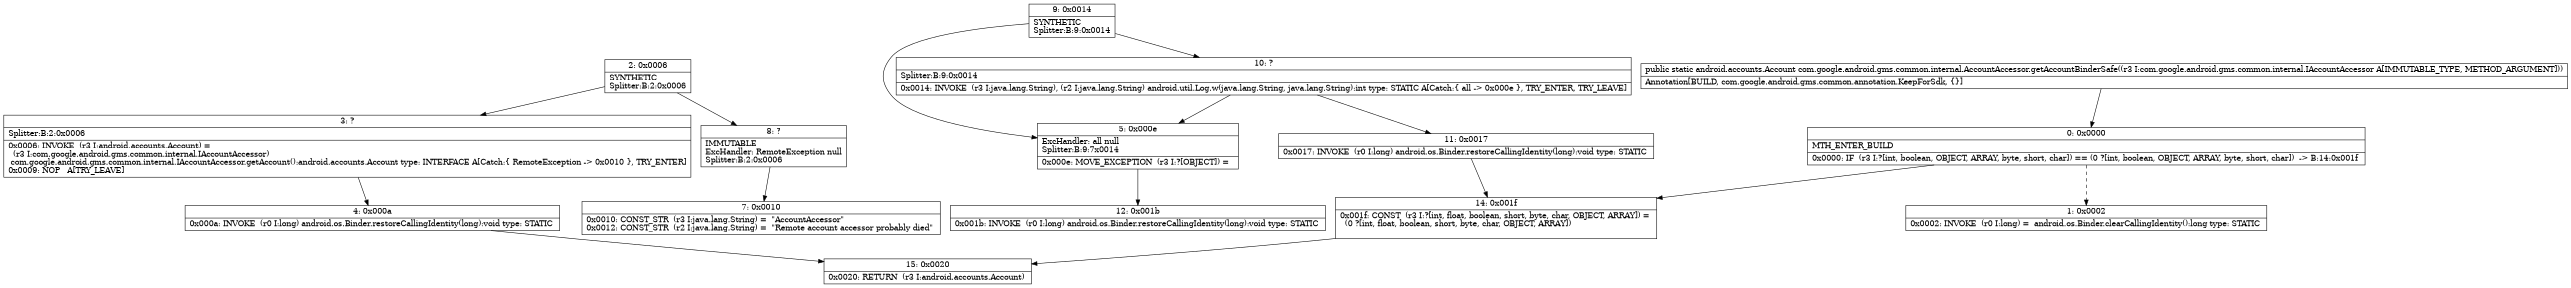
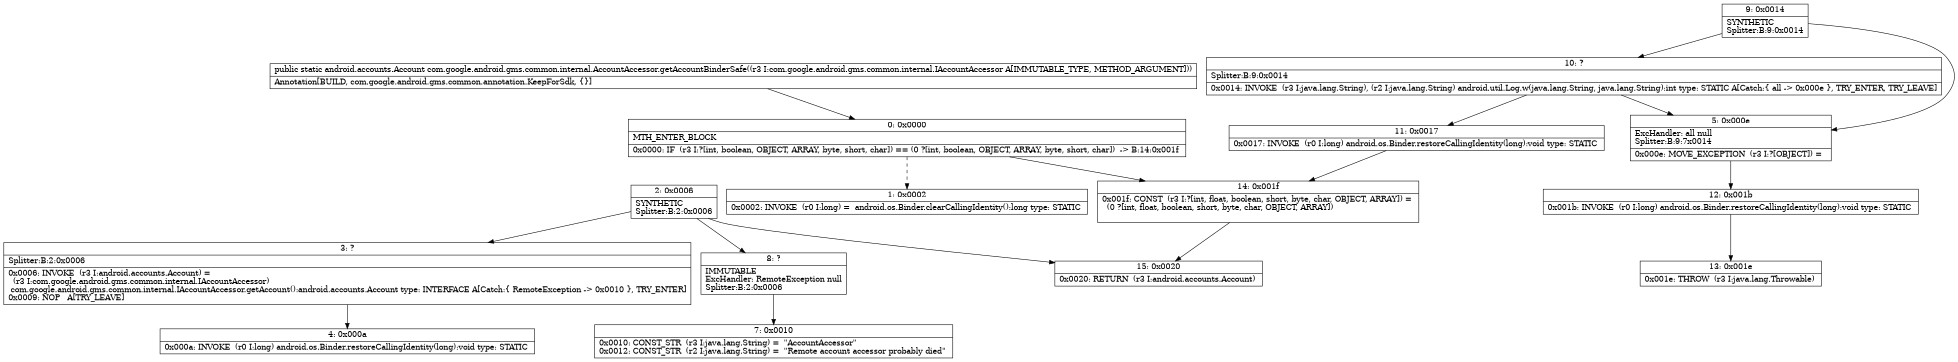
node "0: 0x0000": text "MTH_ENTER_BUILD" -> "MTH_ENTER_BLOCK"
edge "4: 0x000a" -> "15: 0x0020": now "2: 0x0006" -> "15: 0x0020"
node "13: 0x001e": added
